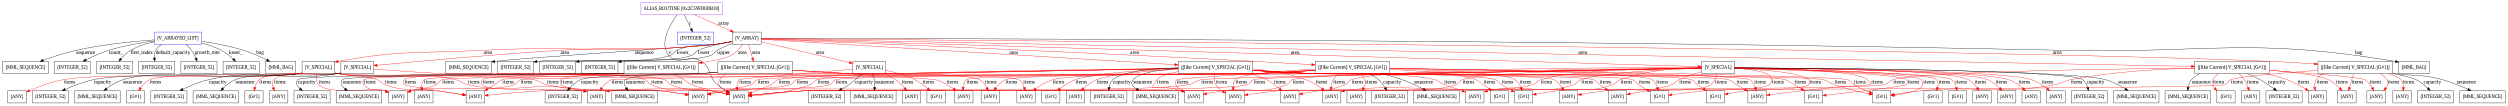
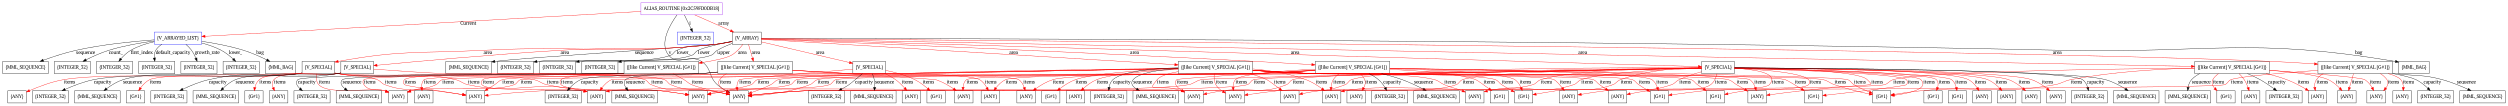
edge "ALIAS_ROUTINE [0x2C59FD0DB18]" -> "{V_ARRAYED_LIST}": added, label "Current"
